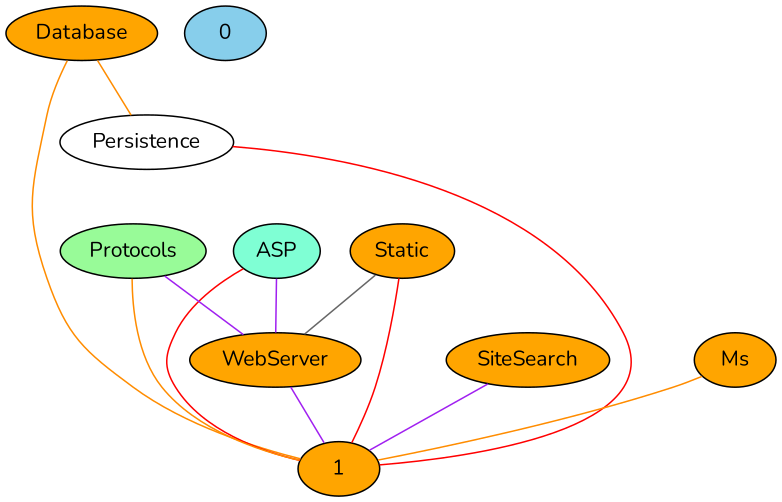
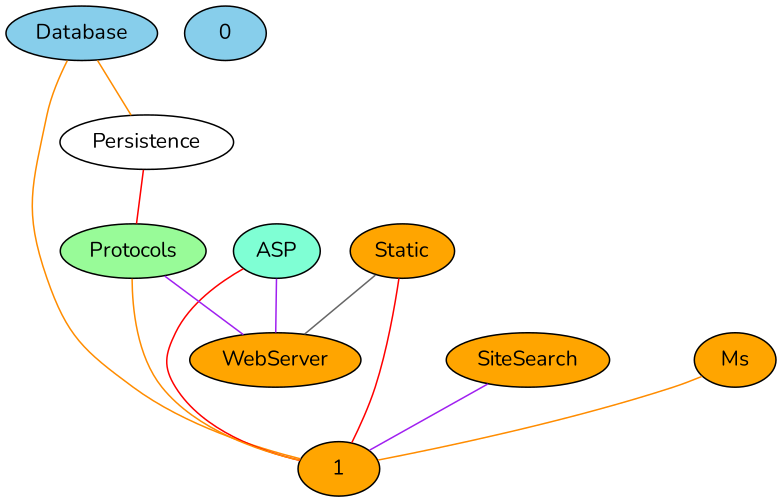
node "Database": fillcolor orange -> skyblue
edge "Persistence" -- "1": now "Persistence" -- "Protocols"
edge "WebServer" -- "1": removed
